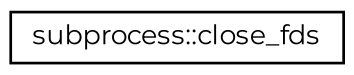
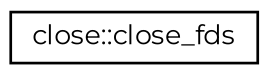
node "subprocess::close_fds": label "subprocess::close_fds" -> "close::close_fds"
